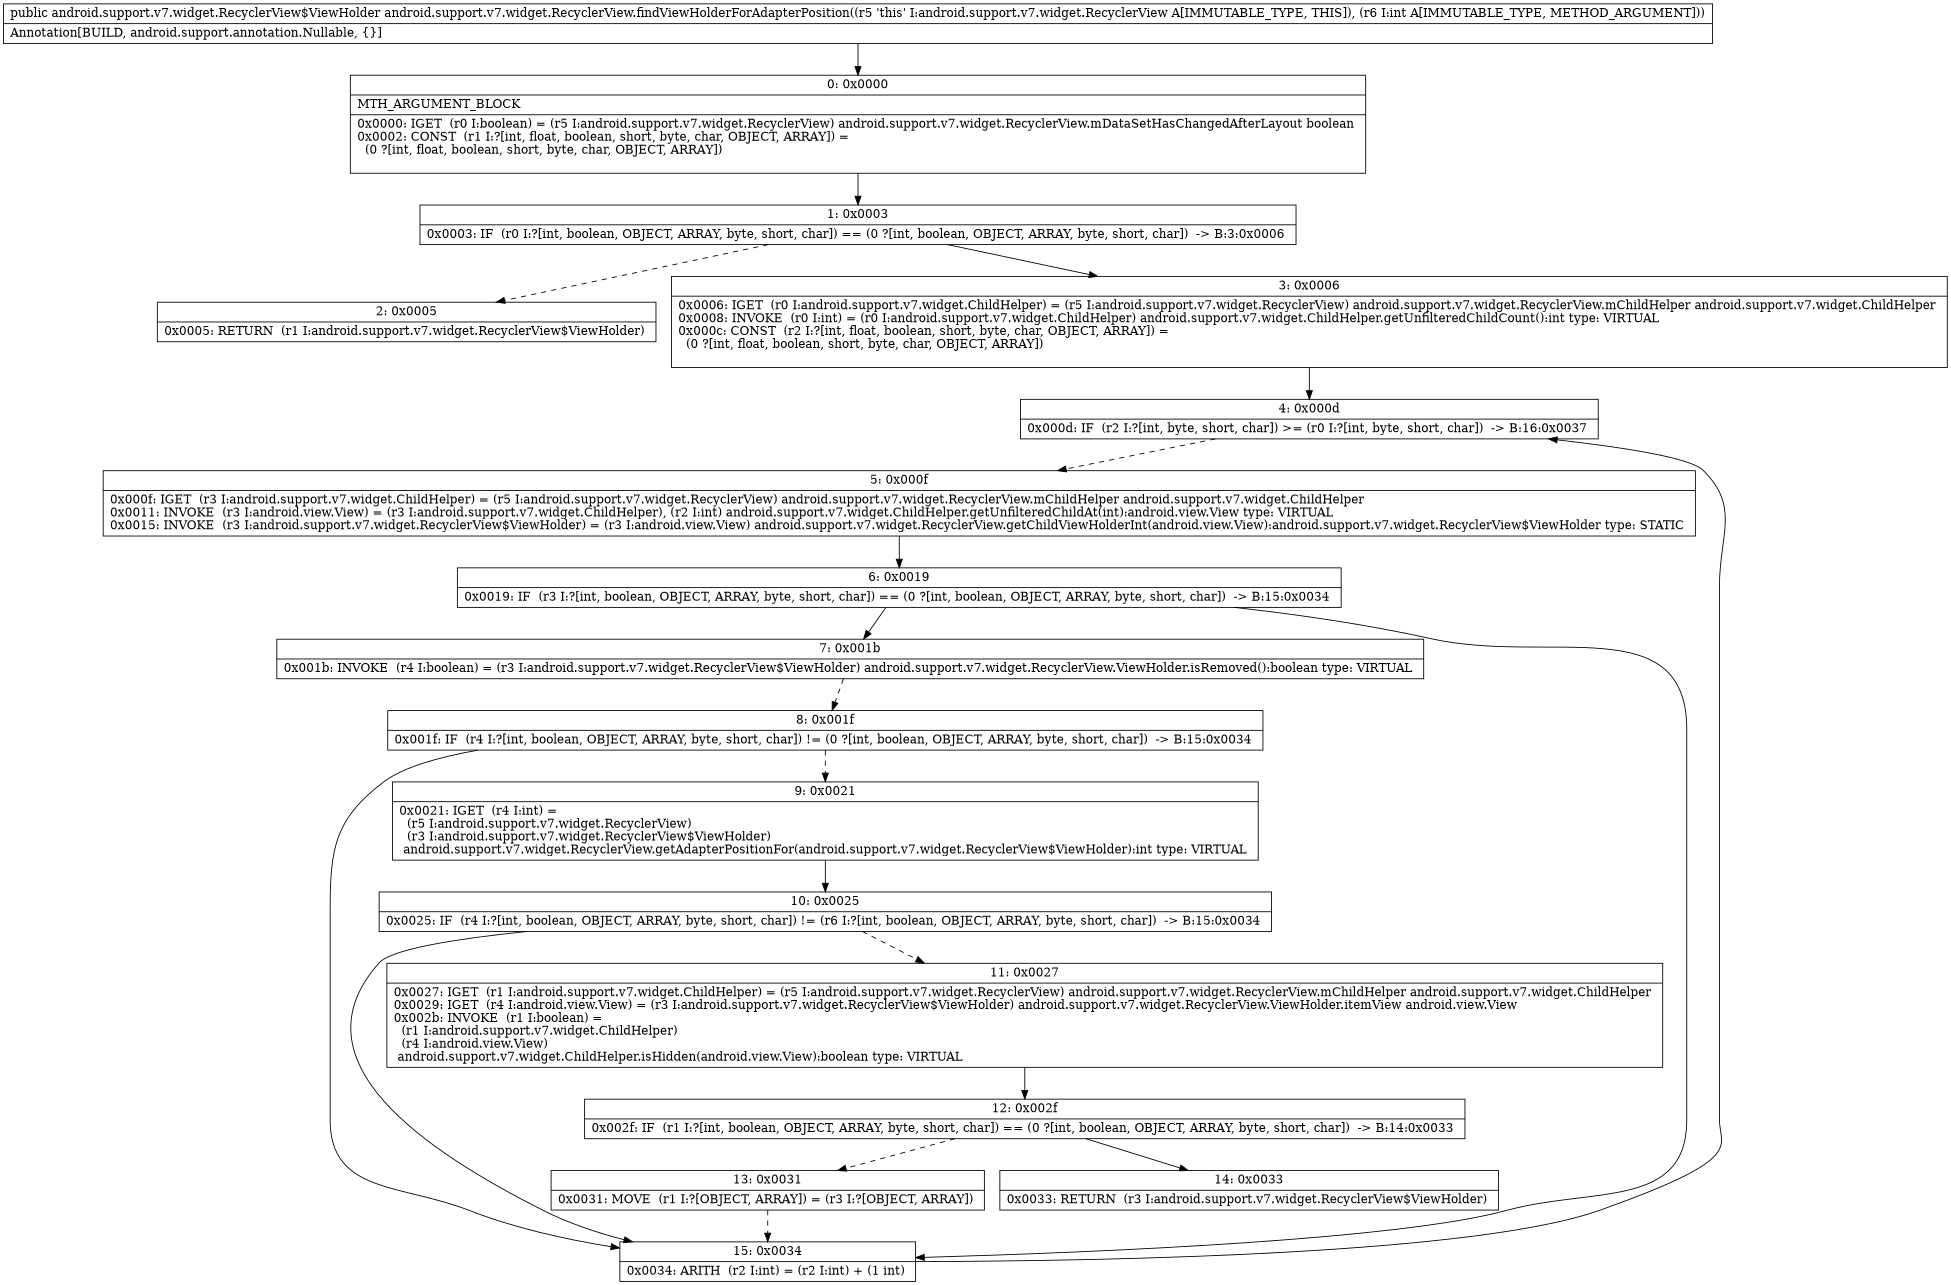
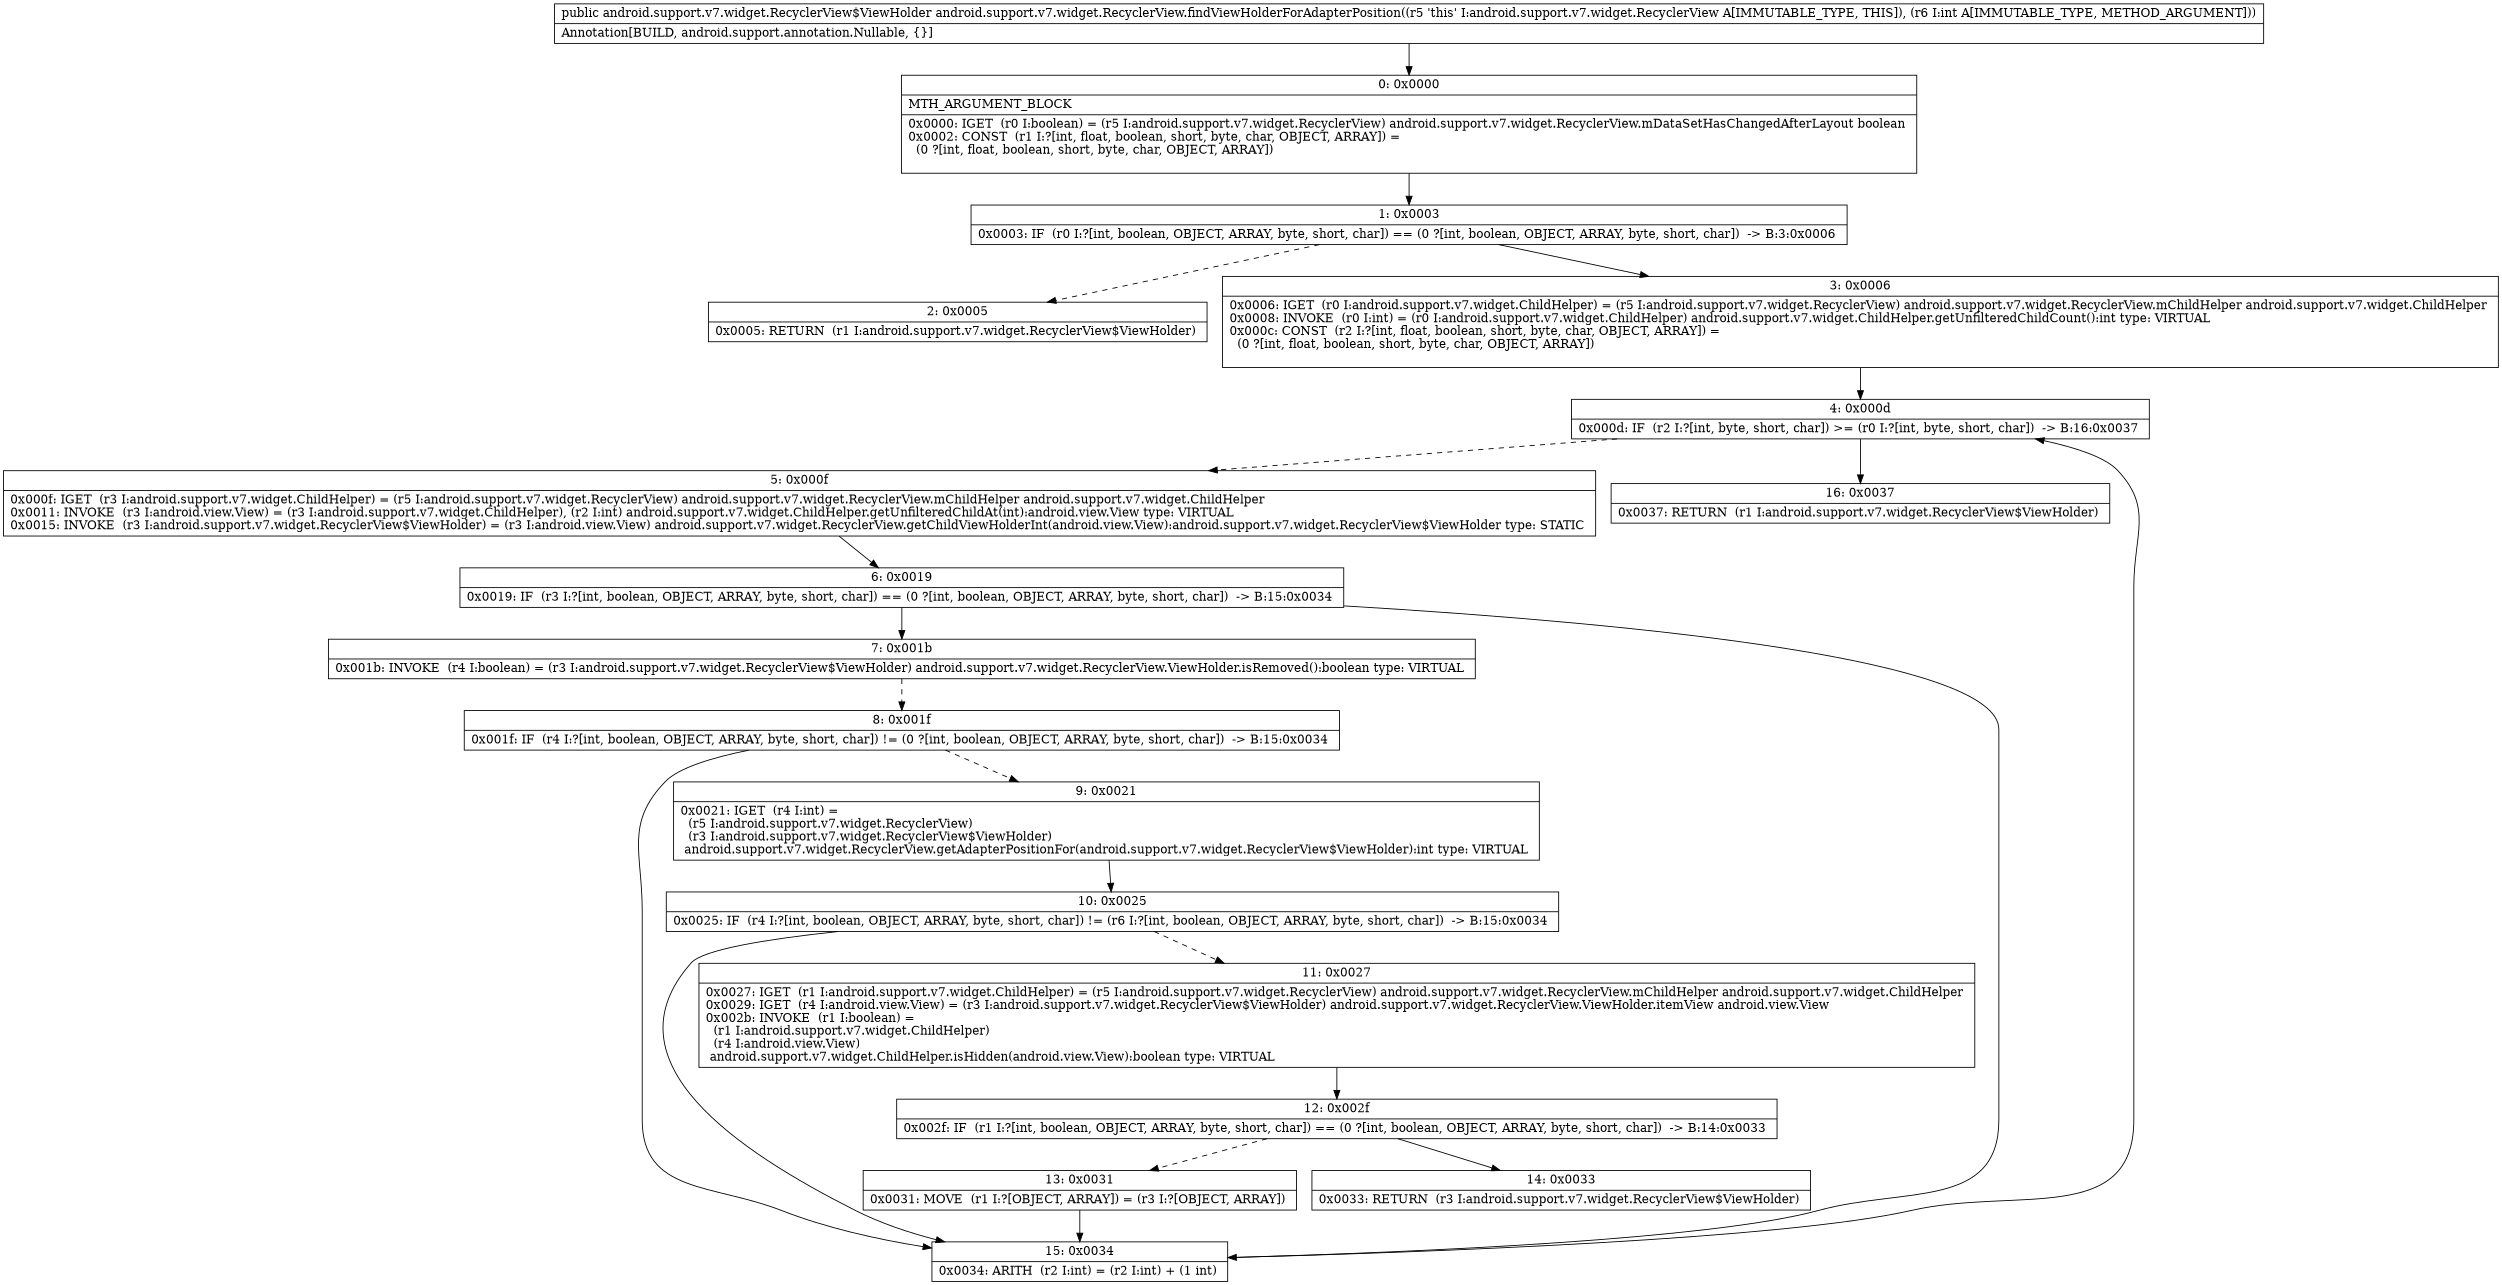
node "16: 0x0037": added
edge "13: 0x0031" -> "15: 0x0034": style dashed -> solid
